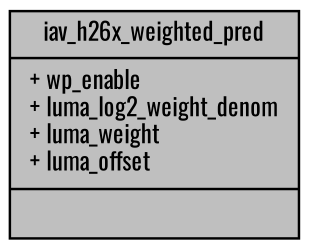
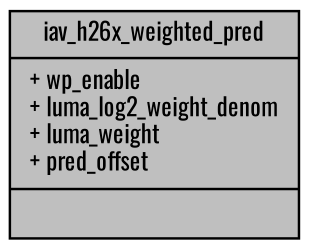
node "iav_h26x_weighted_pred": text "+ luma_offset" -> "+ pred_offset"
